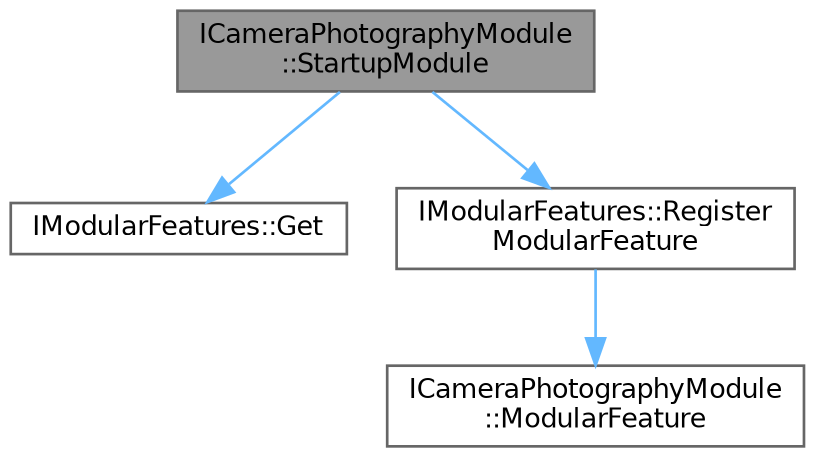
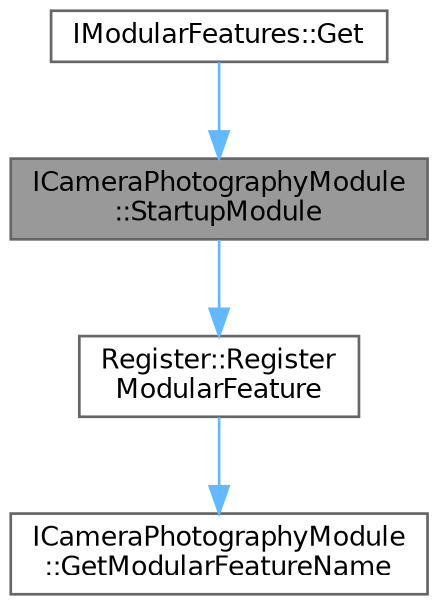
edge "ICameraPhotographyModule ::StartupModule" -> "IModularFeatures::Get": reversed
node "IModularFeatures::Register ModularFeature": label "IModularFeatures::Register ModularFeature" -> "Register::Register ModularFeature"
node "ICameraPhotographyModule ::ModularFeature": label "ICameraPhotographyModule ::ModularFeature" -> "ICameraPhotographyModule ::GetModularFeatureName"
